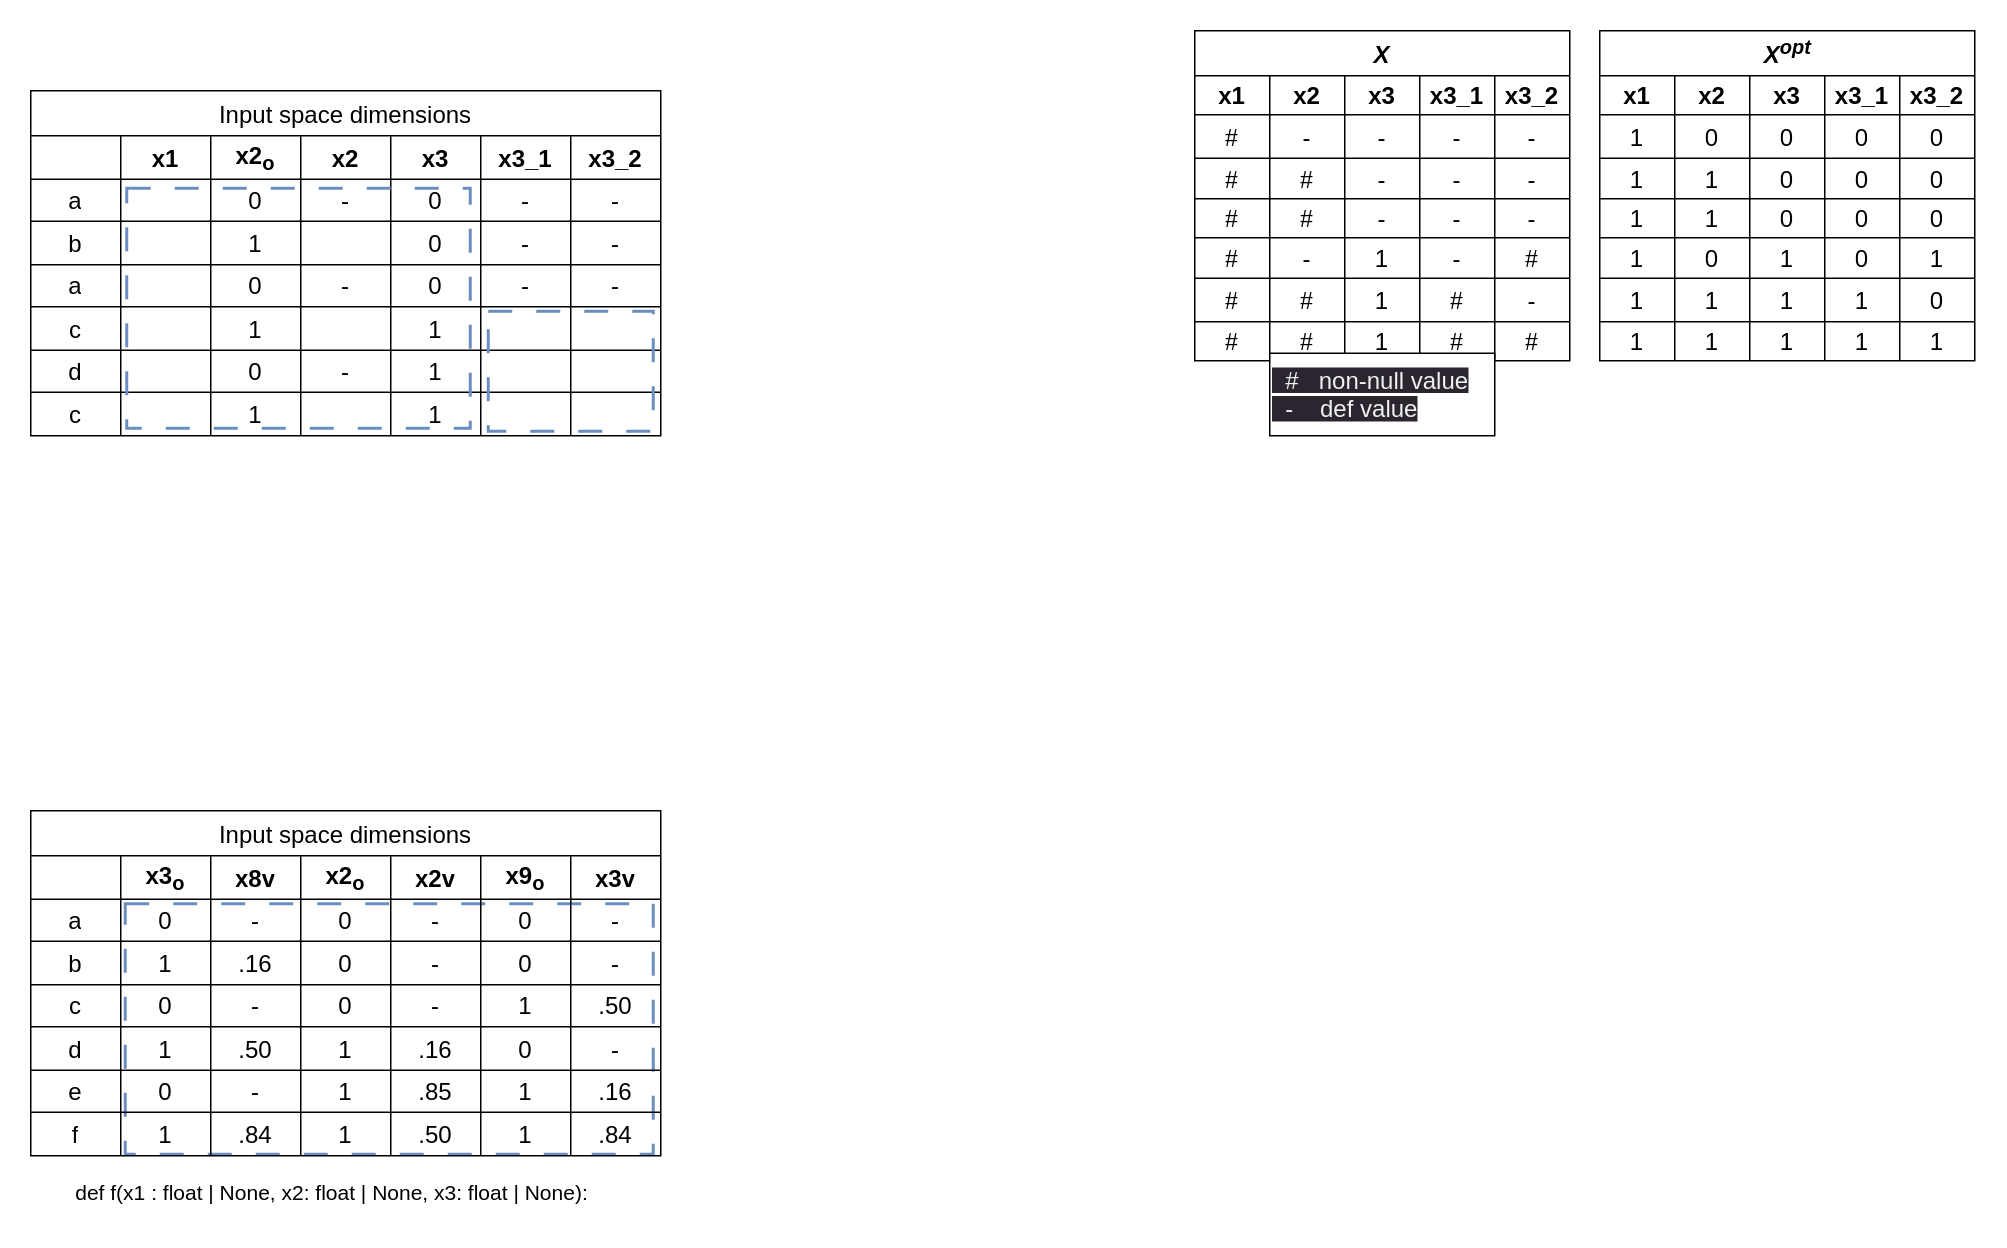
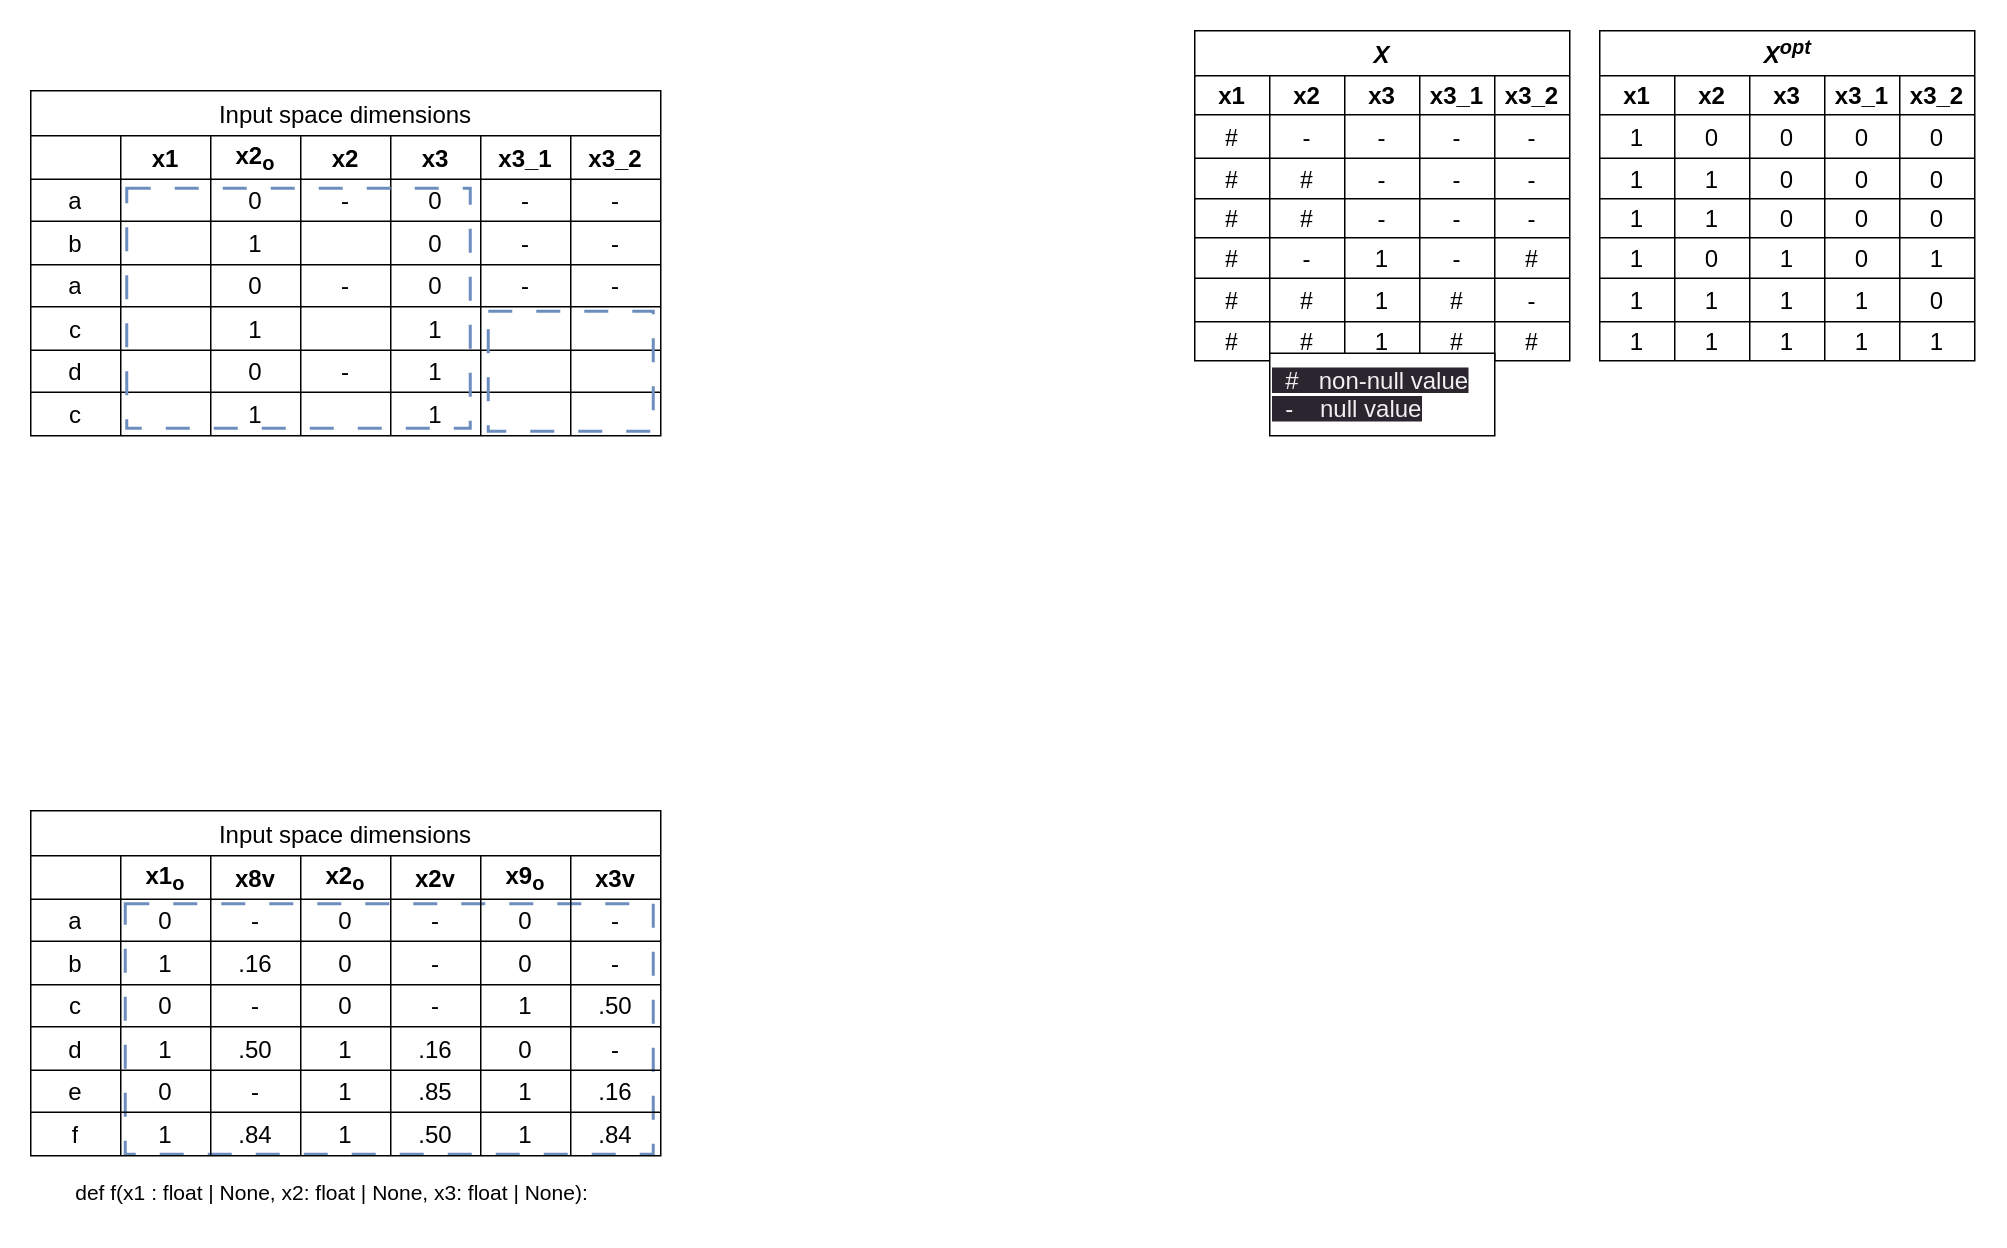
node "# non-null value - def value": label "# non-null value - def value" -> "# non-null value - null value"
node "x3o": label "x3o" -> "x1o"
